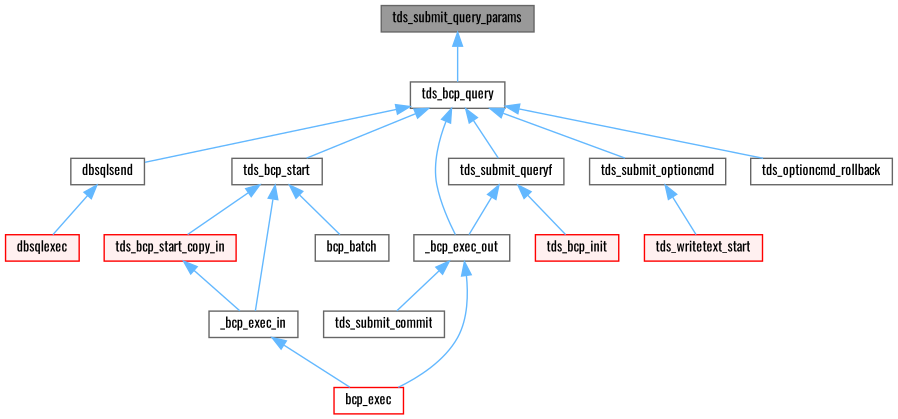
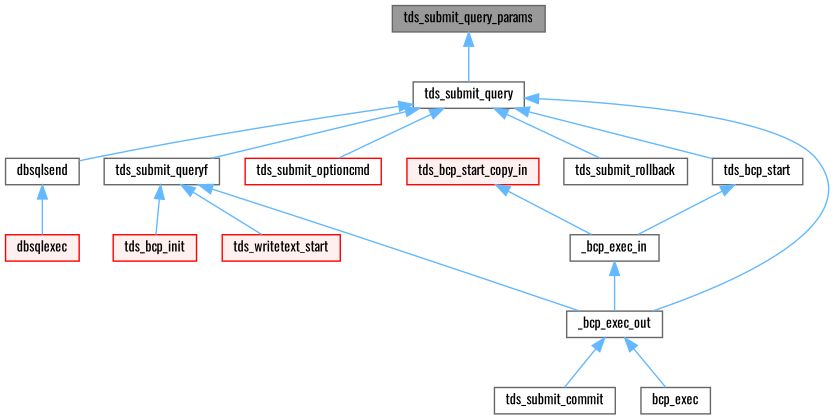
node "tds_bcp_query": label "tds_bcp_query" -> "tds_submit_query"
node "tds_submit_optioncmd": color grey40 -> red
node "tds_optioncmd_rollback": label "tds_optioncmd_rollback" -> "tds_submit_rollback"
edge "tds_bcp_start_copy_in" -> "tds_bcp_start": removed
edge "tds_writetext_start" -> "tds_submit_optioncmd": now "tds_writetext_start" -> "tds_submit_queryf"
node "bcp_batch": removed
edge "bcp_exec" -> "_bcp_exec_in": now "_bcp_exec_out" -> "_bcp_exec_in"
node "bcp_exec": color red -> grey40
